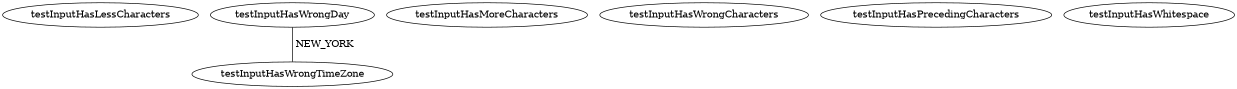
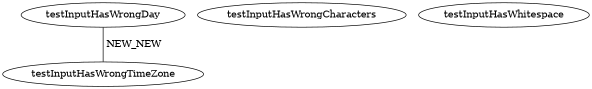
node "testInputHasLessCharacters": removed
node "testInputHasMoreCharacters": removed
node "testInputHasPrecedingCharacters": removed
edge "testInputHasWrongDay" -- "testInputHasWrongTimeZone": label " NEW_YORK" -> " NEW_NEW"
